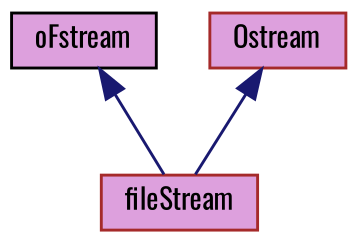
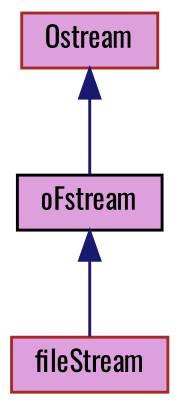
edge "fileStream" -> "Ostream": now "oFstream" -> "Ostream"
